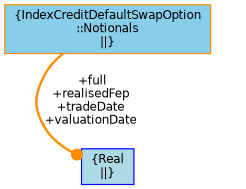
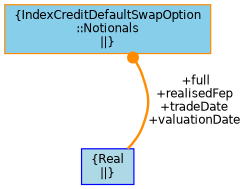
edge "{IndexCreditDefaultSwapOption ::Notionals ||}" -> "{Real ||}": reversed
